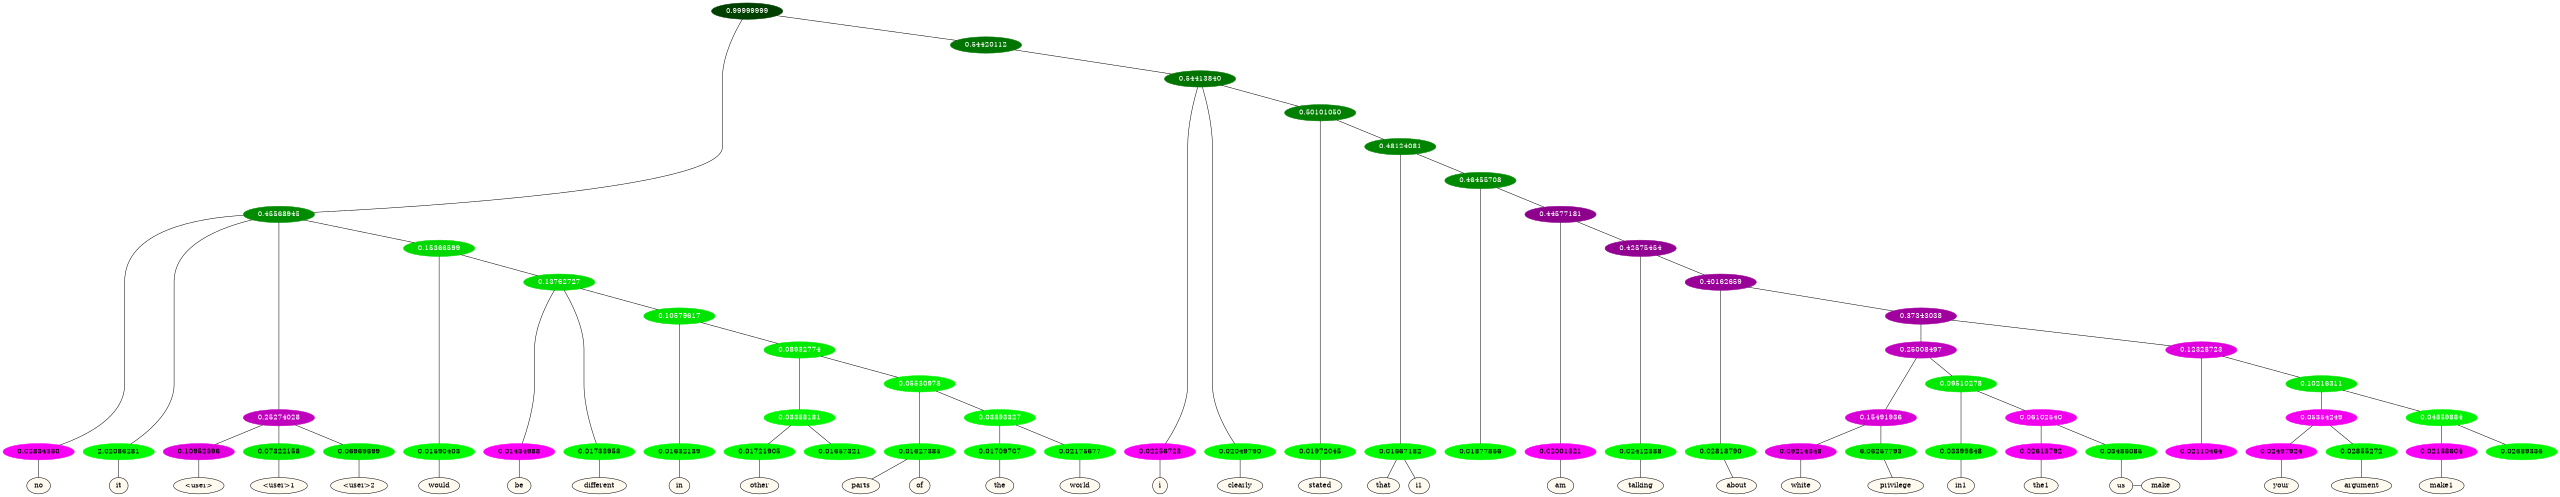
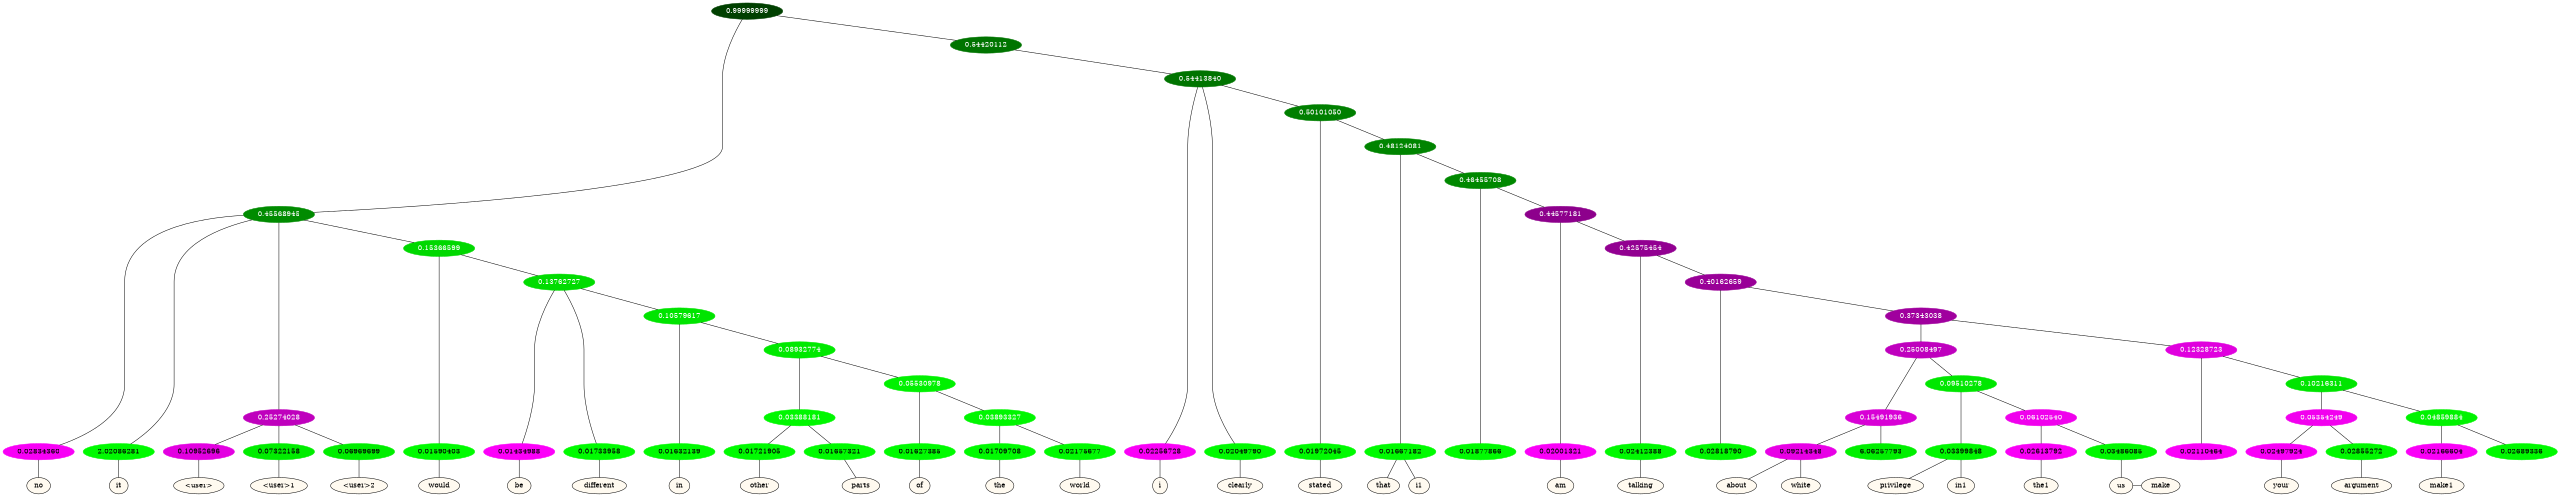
node "0.01709707": label "0.01709707" -> "0.01709708"
node "0.02168604": label "0.02168604" -> "0.02166604"
edge "0.01627385" -- "parts": now "0.01657321" -- "parts"
edge "0.02818790" -- "about": now "0.09214348" -- "about"
edge "6.06257793" -- "privilege": now "0.03399848" -- "privilege"
